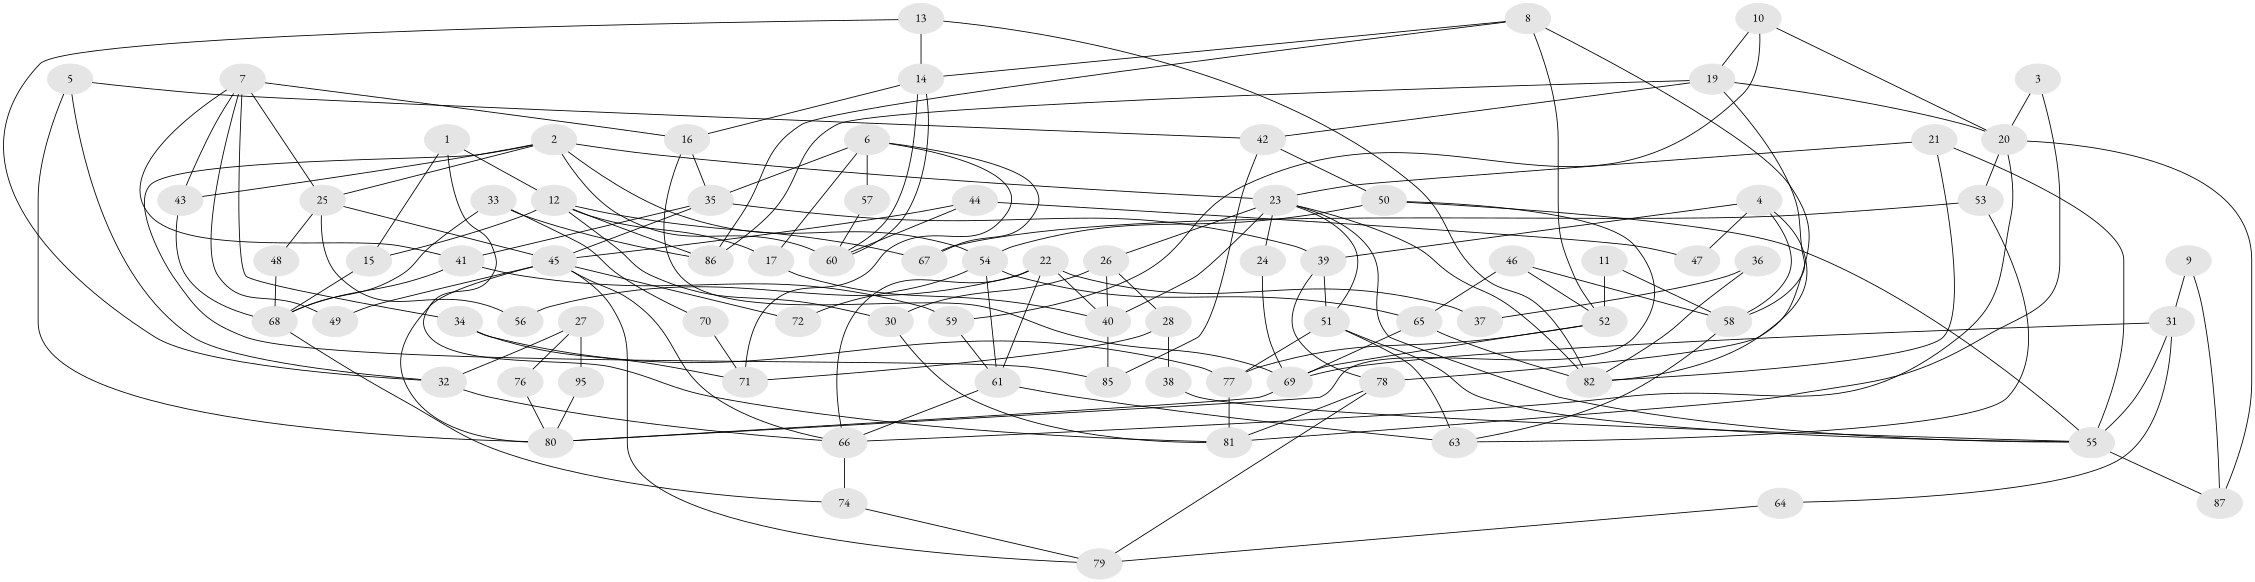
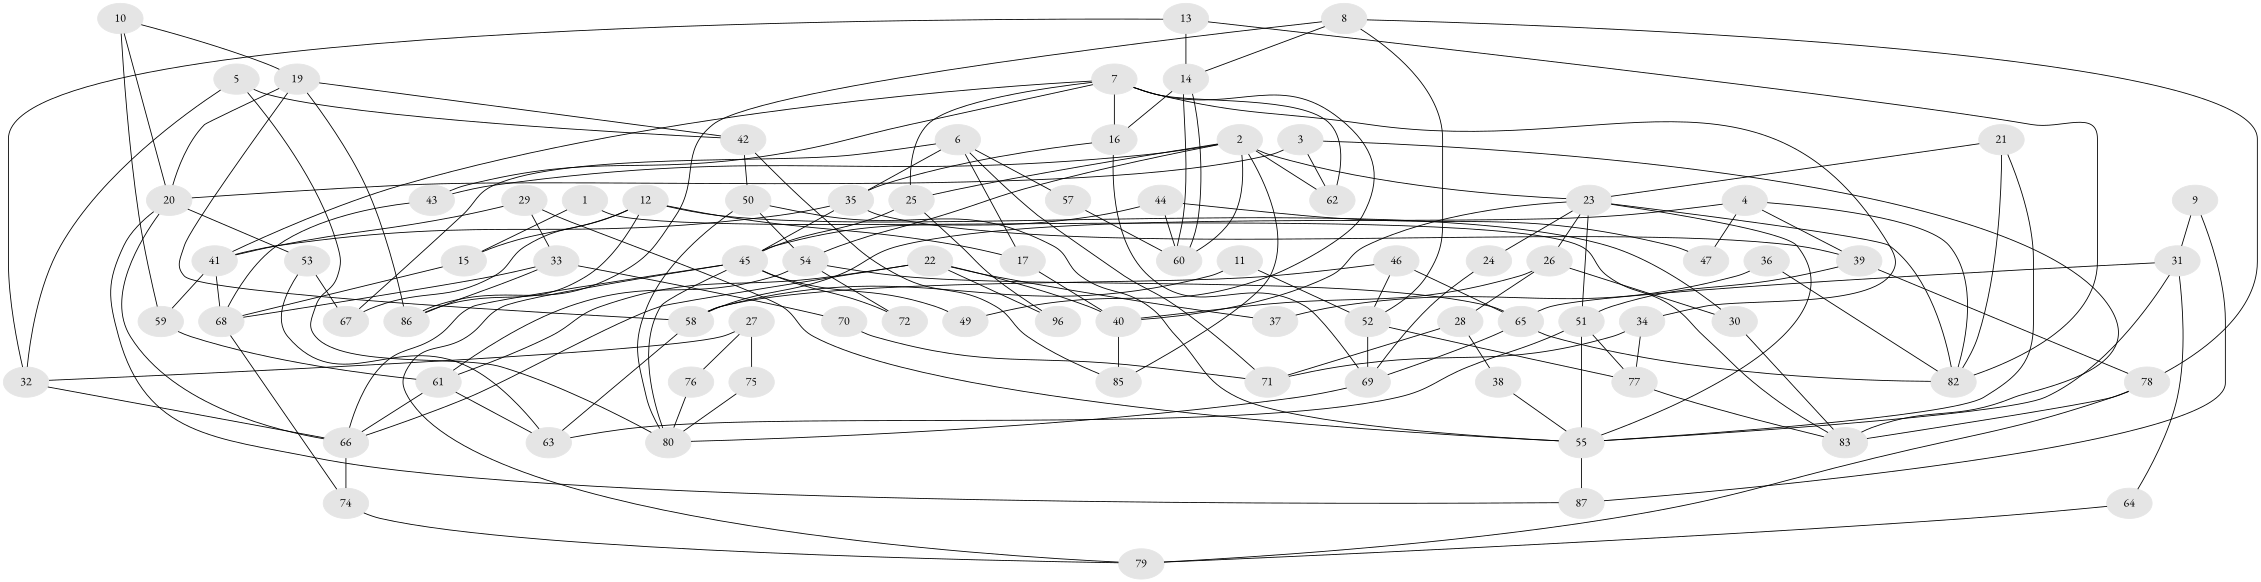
edge "1" -- "12": removed
node "29": added
node "62": added
node "48": removed
node "56": label "56" -> "96"
edge "31" -- "69": now "31" -- "65"
node "95": label "95" -> "75"
node "81": label "81" -> "83"
